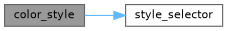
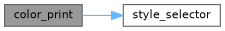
node "color_style": label "color_style" -> "color_print"
